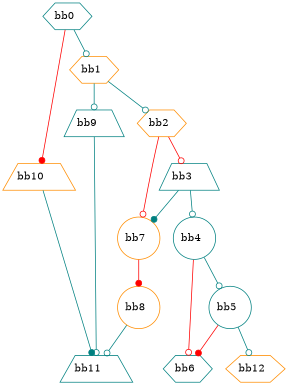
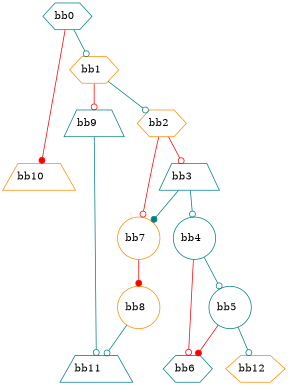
edge "bb1" -> "bb9": color teal -> red
edge "bb10" -> "bb11": removed
